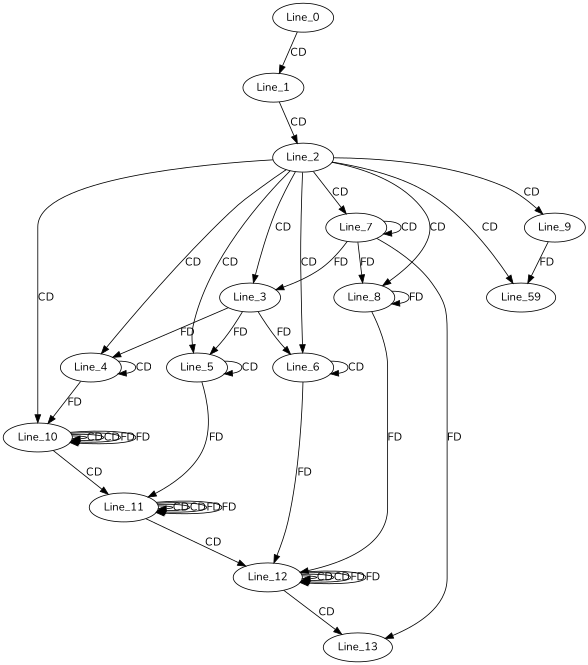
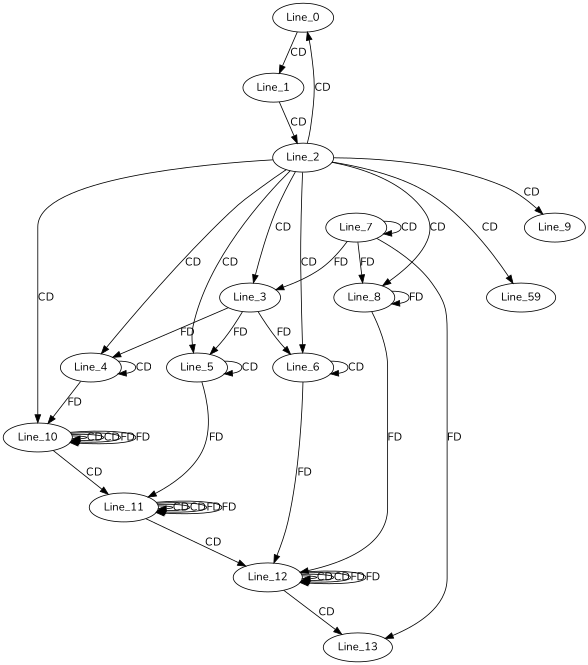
edge "Line_2" -> "Line_7": now "Line_2" -> "Line_0"
edge "Line_9" -> "Line_59": removed, label "FD"
